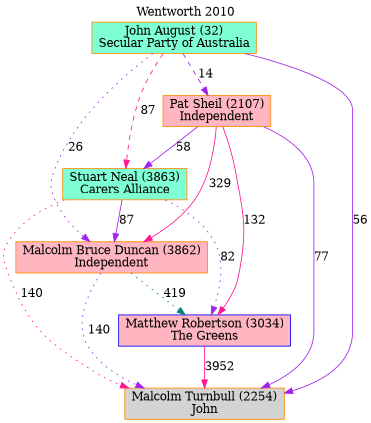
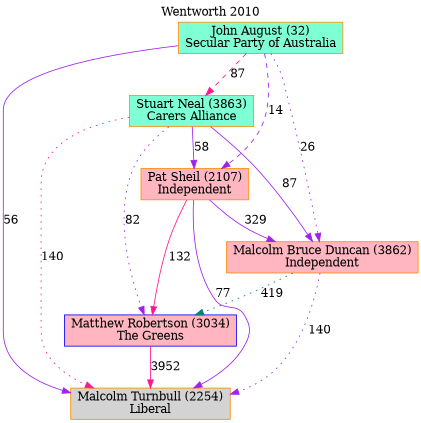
edge "Pat Sheil (2107) Independent" -> "Stuart Neal (3863) Carers Alliance": reversed
edge "Pat Sheil (2107) Independent" -> "Malcolm Bruce Duncan (3862) Independent": color deeppink -> purple
node "Malcolm Turnbull (2254) John": label "Malcolm Turnbull (2254) John" -> "Malcolm Turnbull (2254) Liberal"
